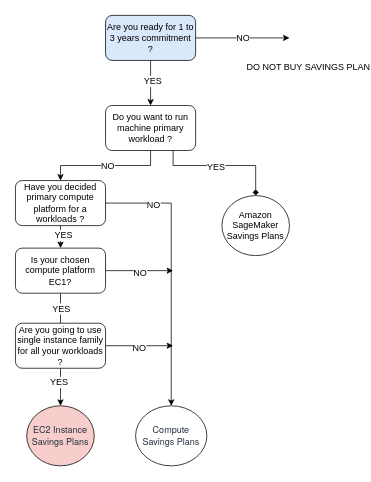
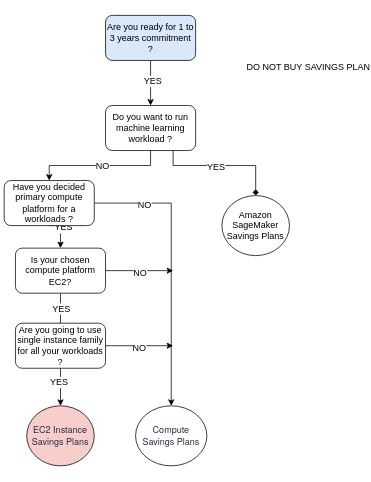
edge "Are you ready for 1 to 3 years commitment ?" -> "DO NOT BUY SAVINGS PLAN": removed, label "NO"
node "Do you want to run machine primary workload ?": label "Do you want to run machine primary workload ?" -> "Do you want to run machine learning workload ?"
node "Have you decided primary compute platform for a workloads ?": moved (60, 203) -> (49, 203)
node "Is your chosen compute platform EC1?": label "Is your chosen compute platform EC1?" -> "Is your chosen compute platform EC2?"
